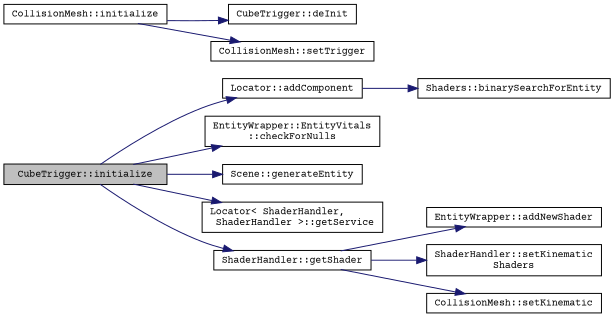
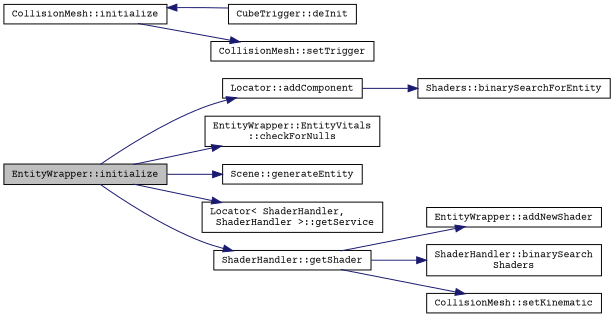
edge "CollisionMesh::initialize" -> "CubeTrigger::deInit": reversed
node "CubeTrigger::initialize": label "CubeTrigger::initialize" -> "EntityWrapper::initialize"
node "ShaderHandler::setKinematic Shaders": label "ShaderHandler::setKinematic Shaders" -> "ShaderHandler::binarySearch Shaders"
